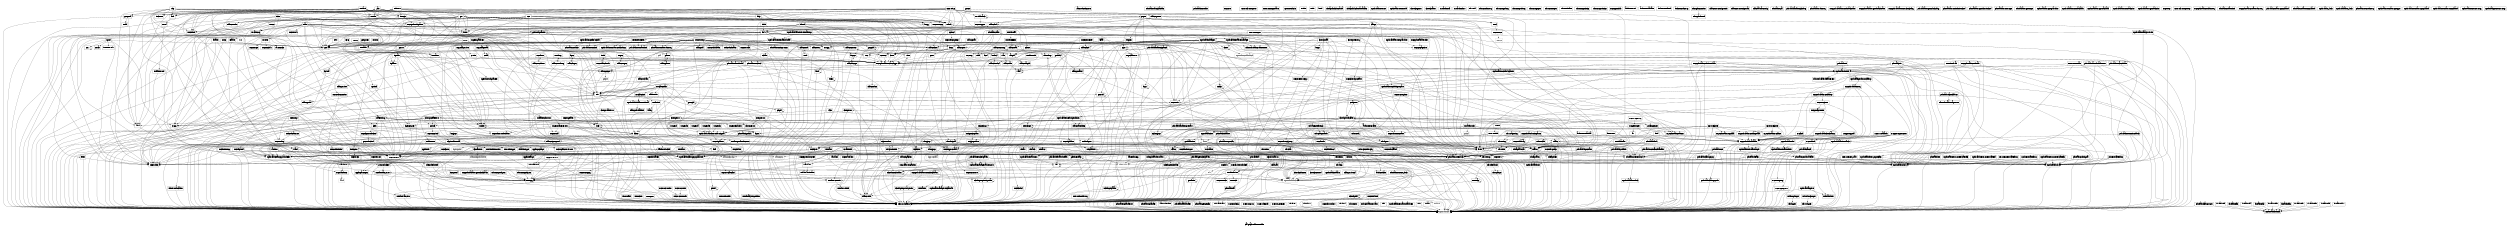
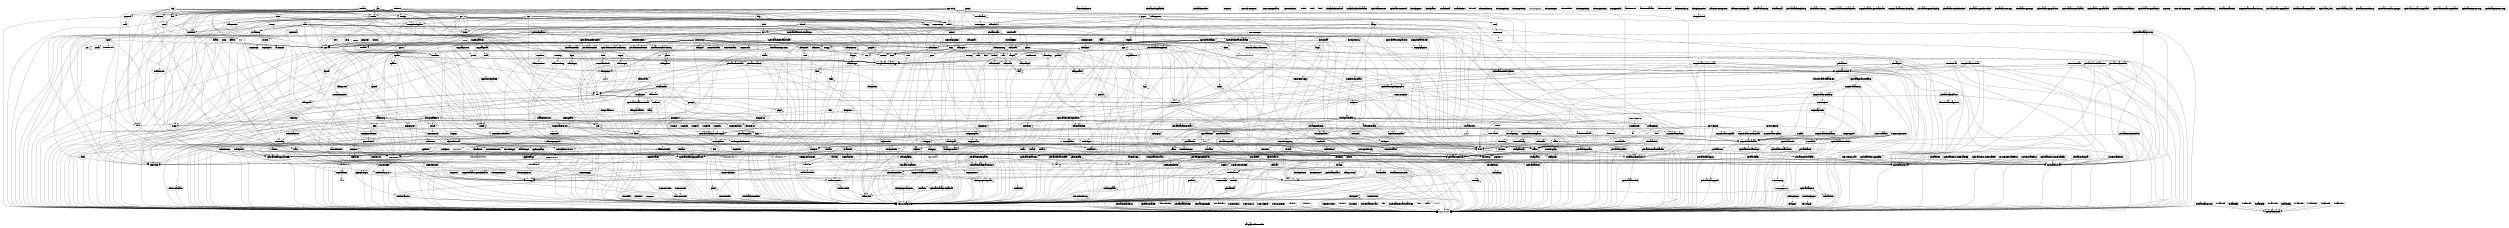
node "xdrmem_getpos": fontcolor black -> gray50
